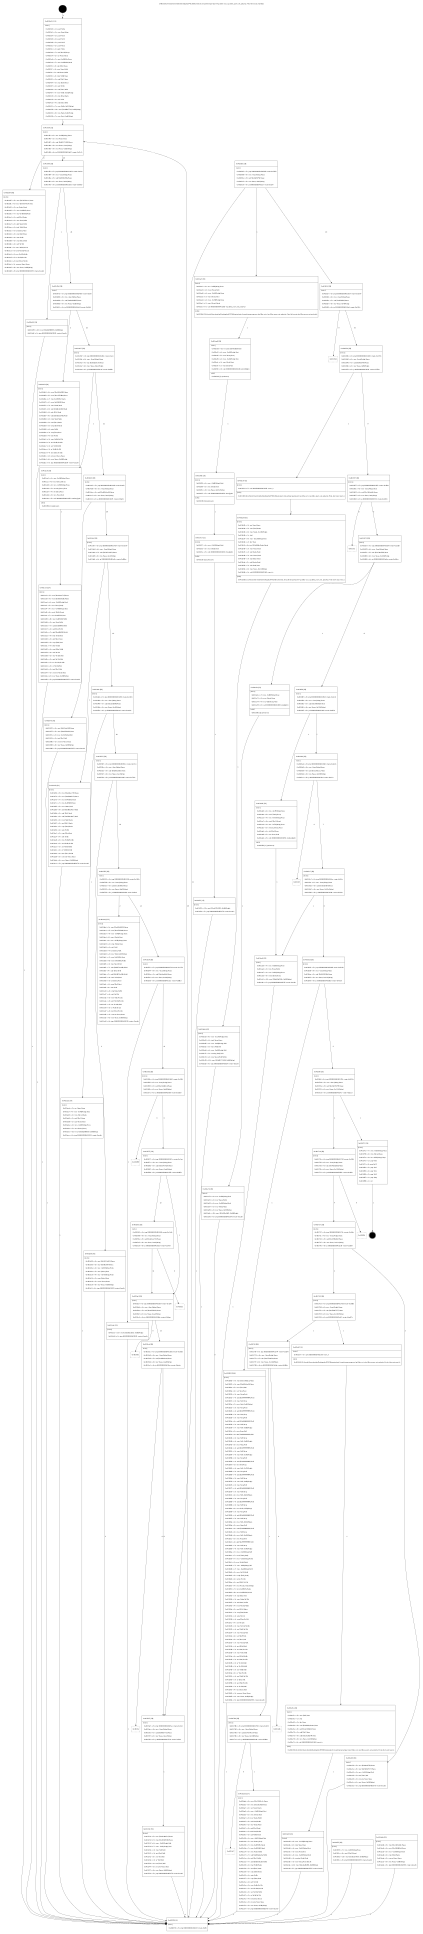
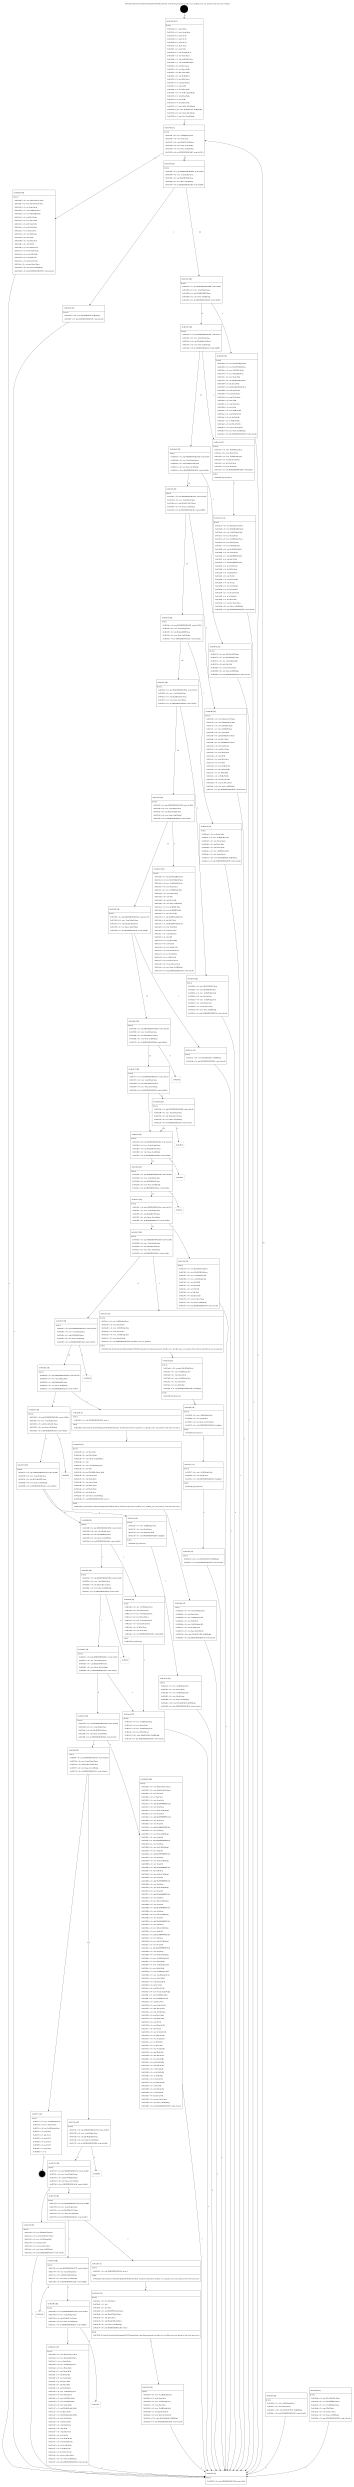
edge "0x401603 [28]" -> "0x4015e7 [28]": reversed
